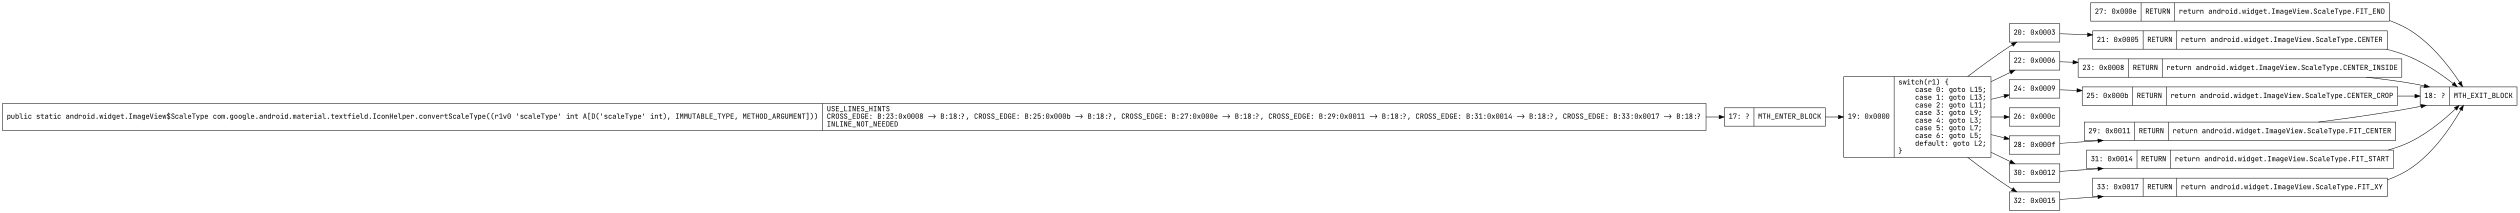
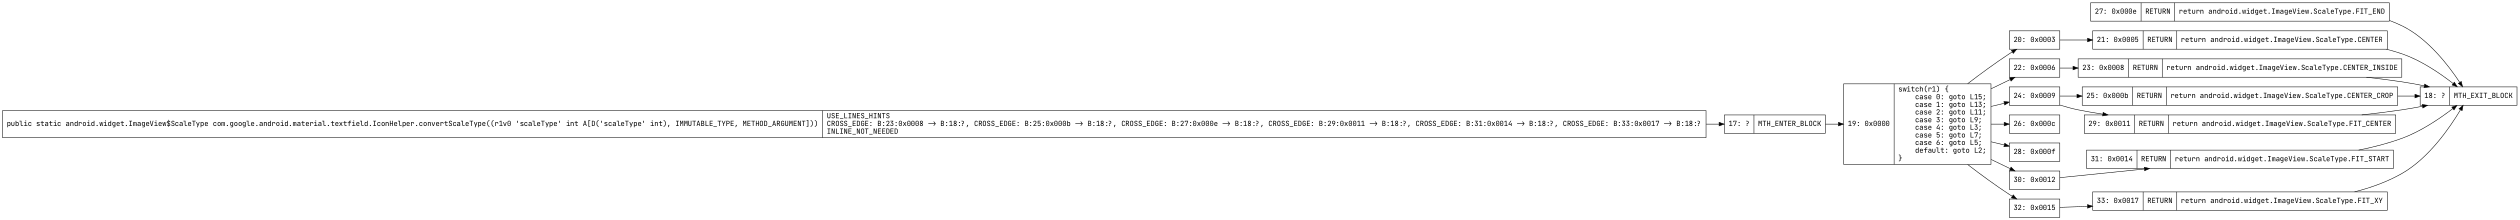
edge "28: 0x000f" -> "29: 0x0011": now "24: 0x0009" -> "29: 0x0011"
